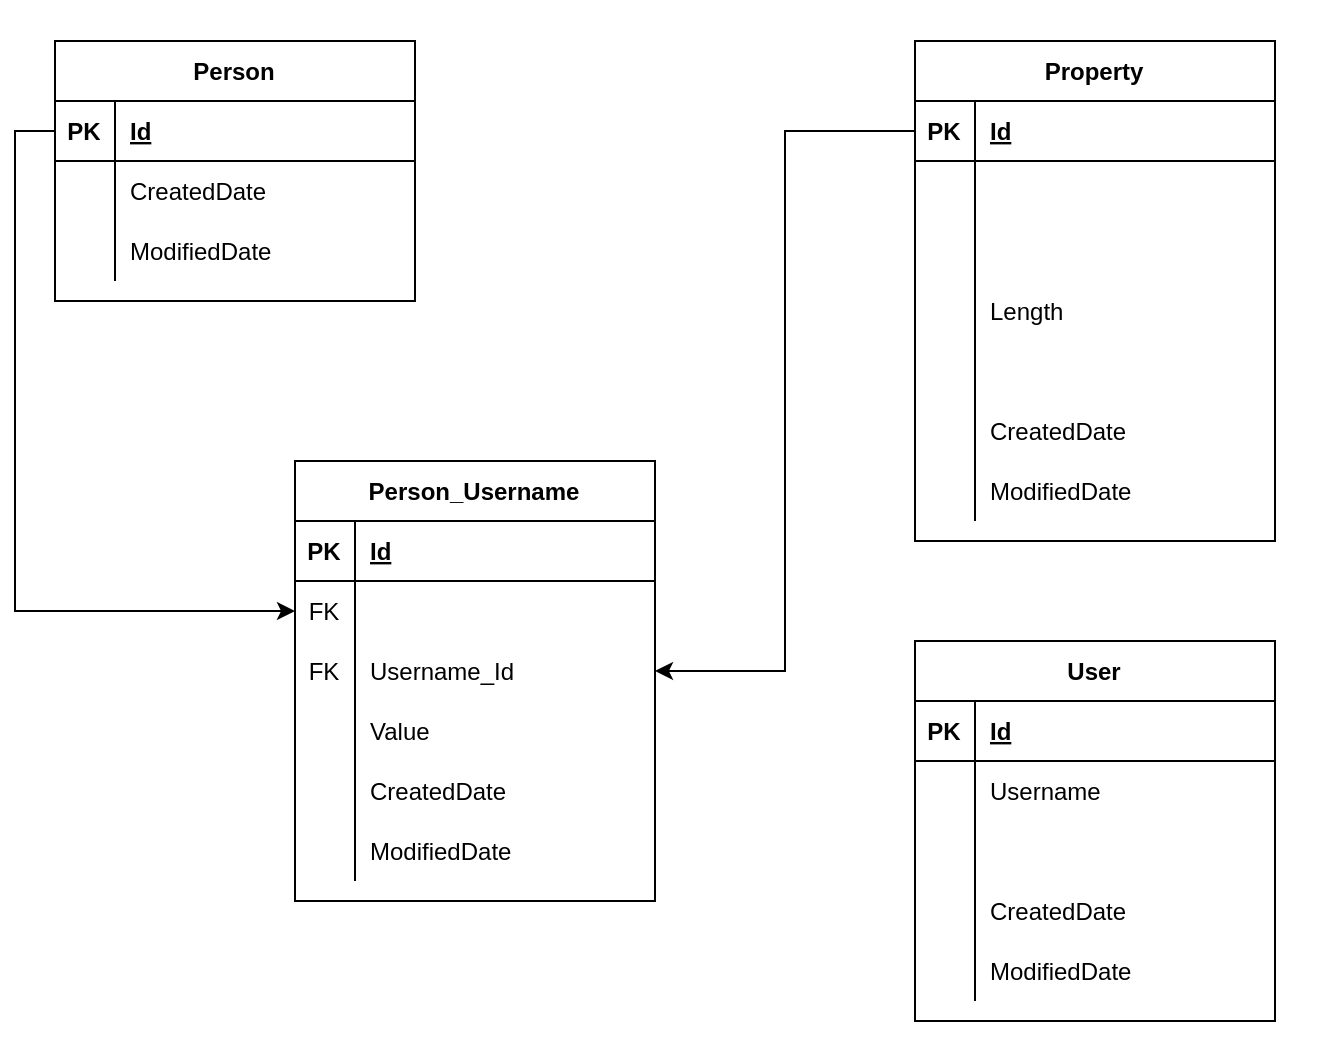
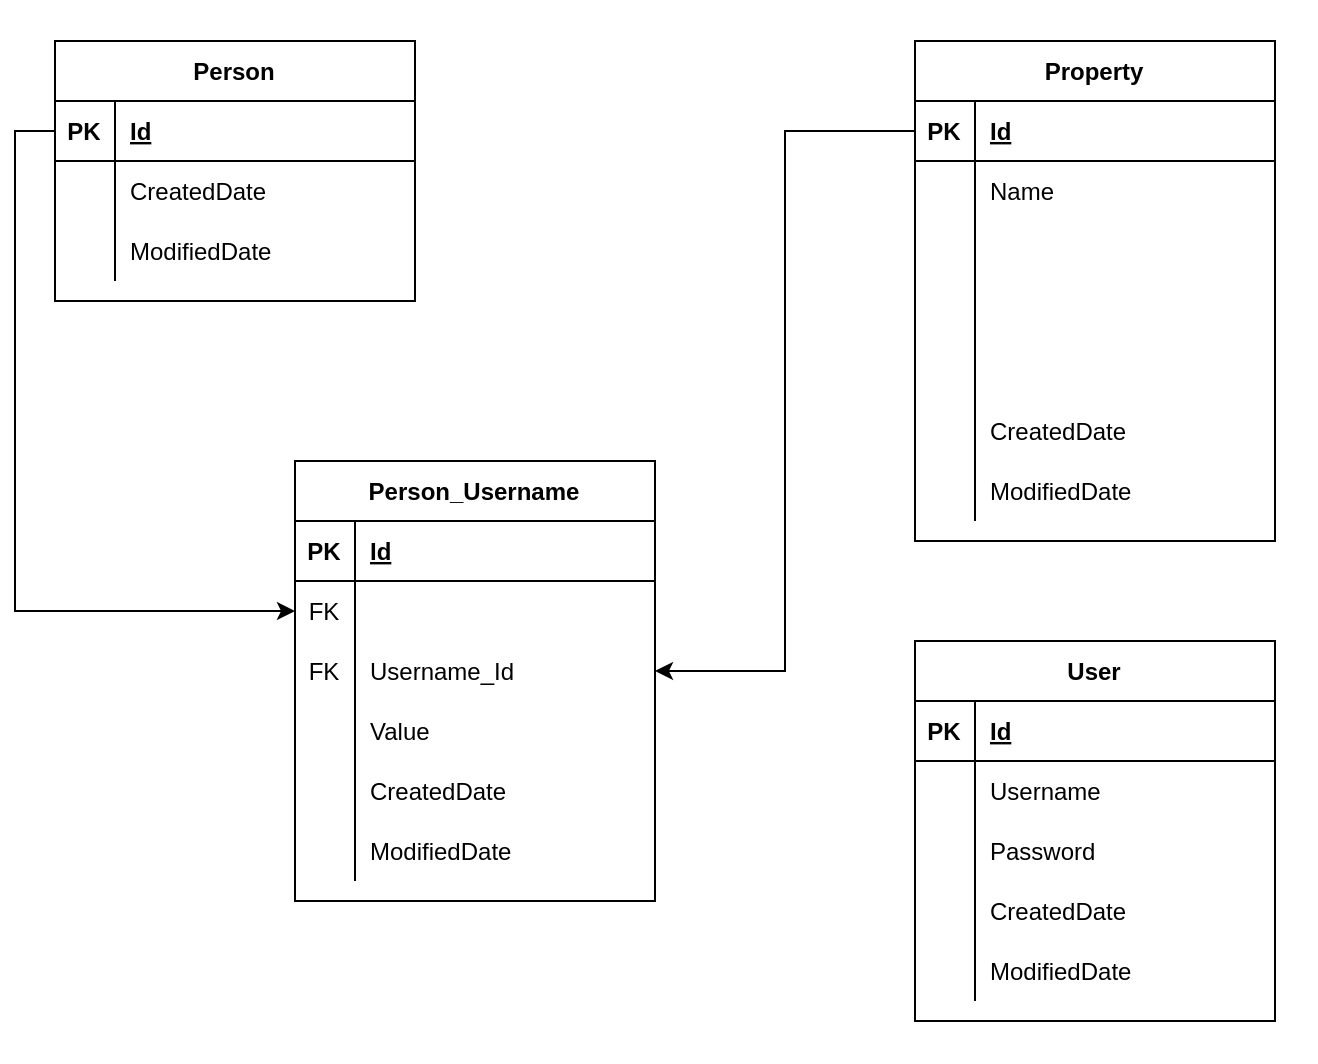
node "Name": added
node "Length": removed
node "Password": added
